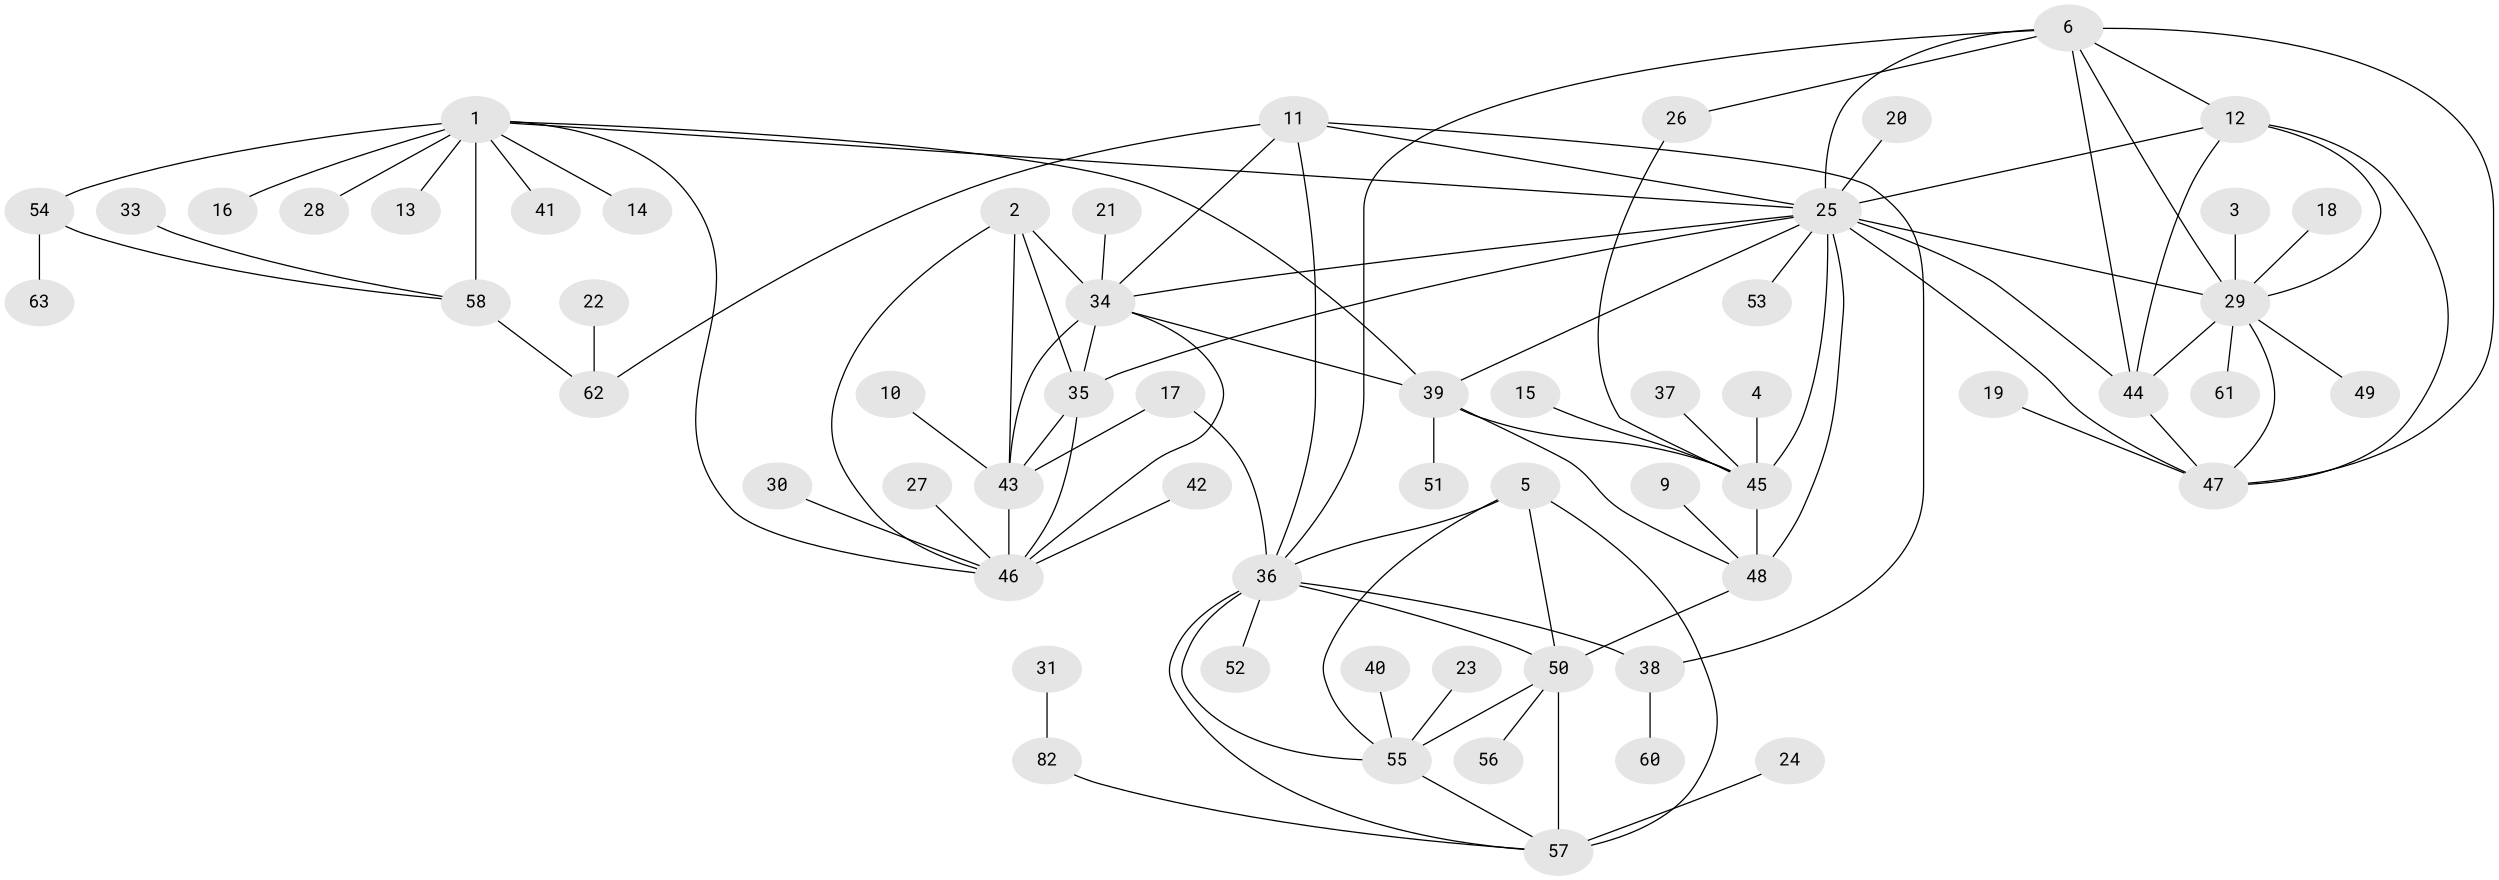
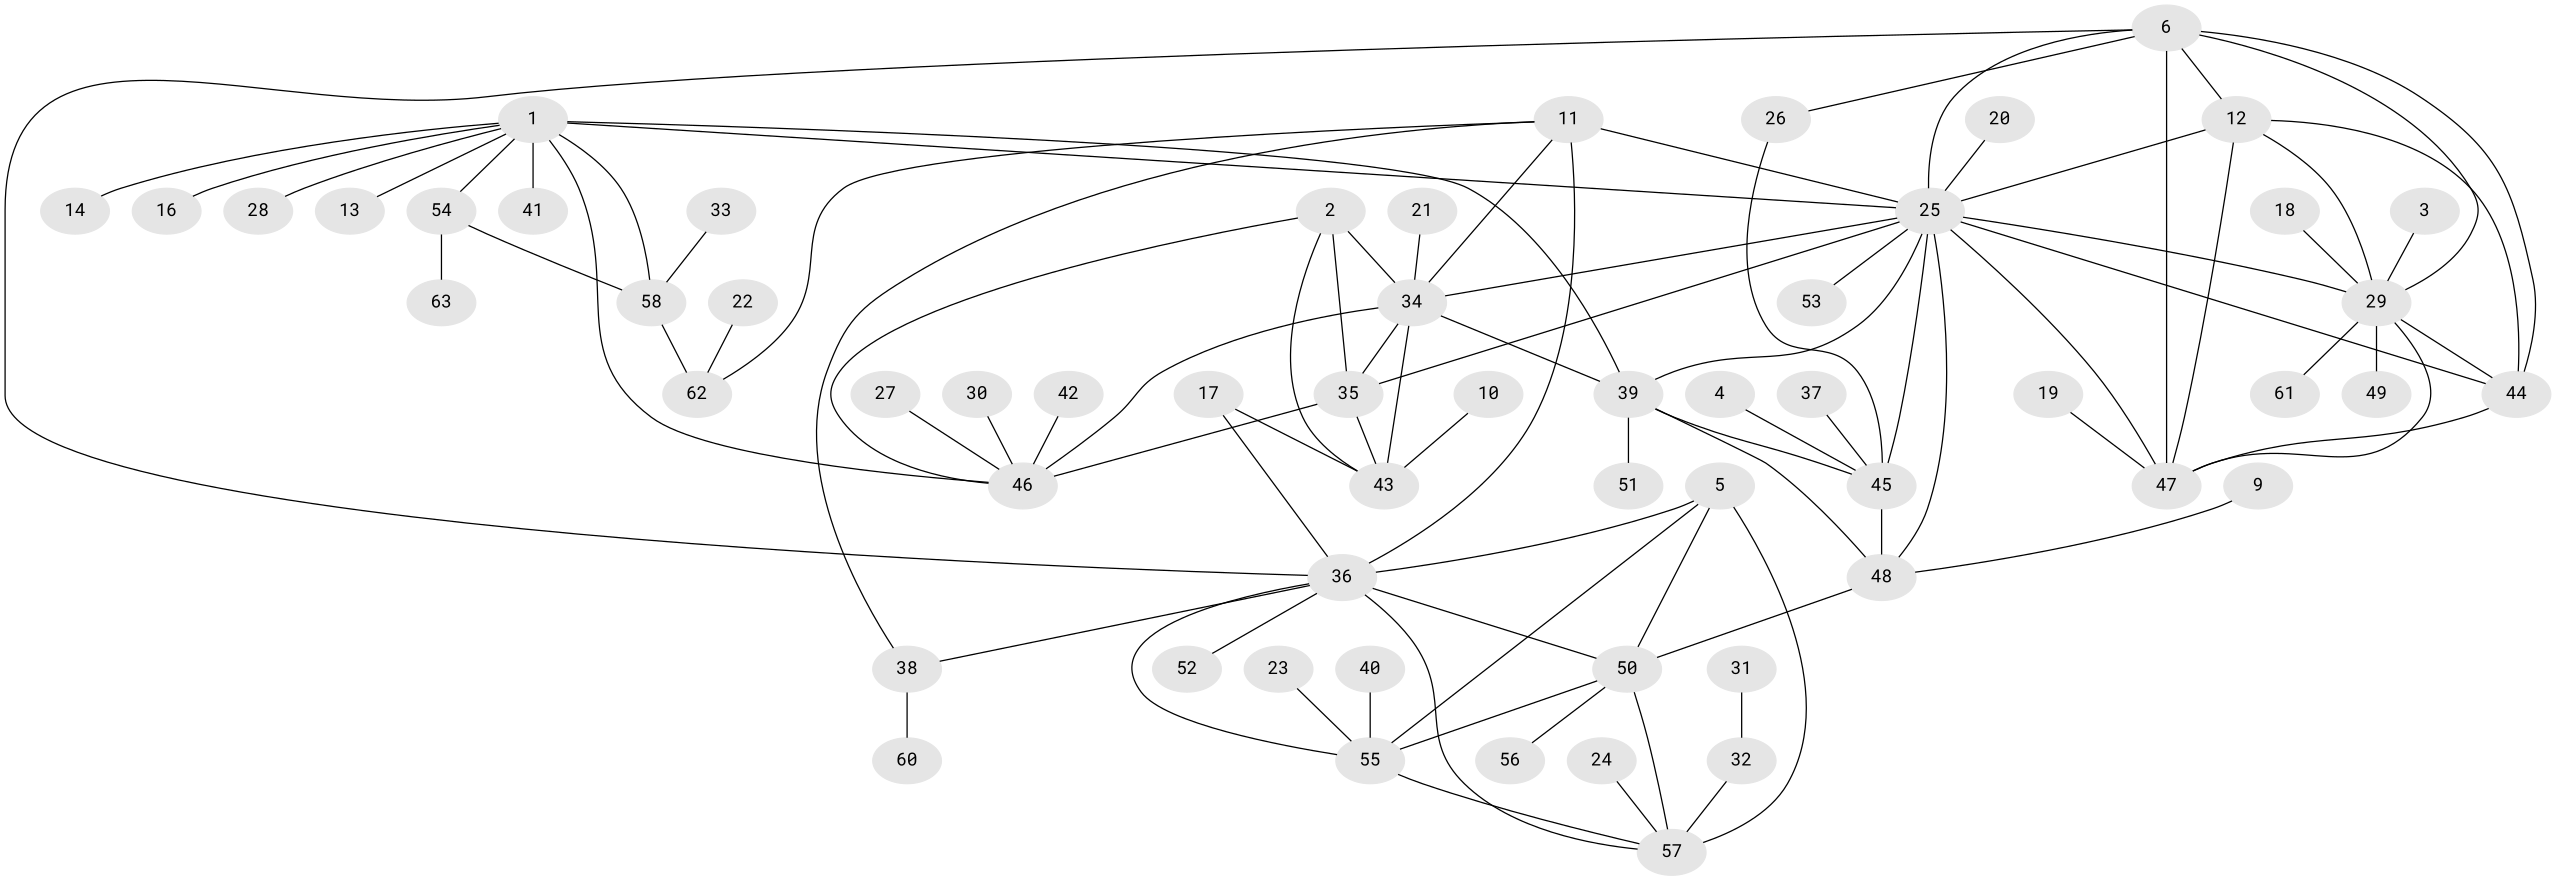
node "15": removed
edge "43" -- "46": removed
node "82": label "82" -> "32"
